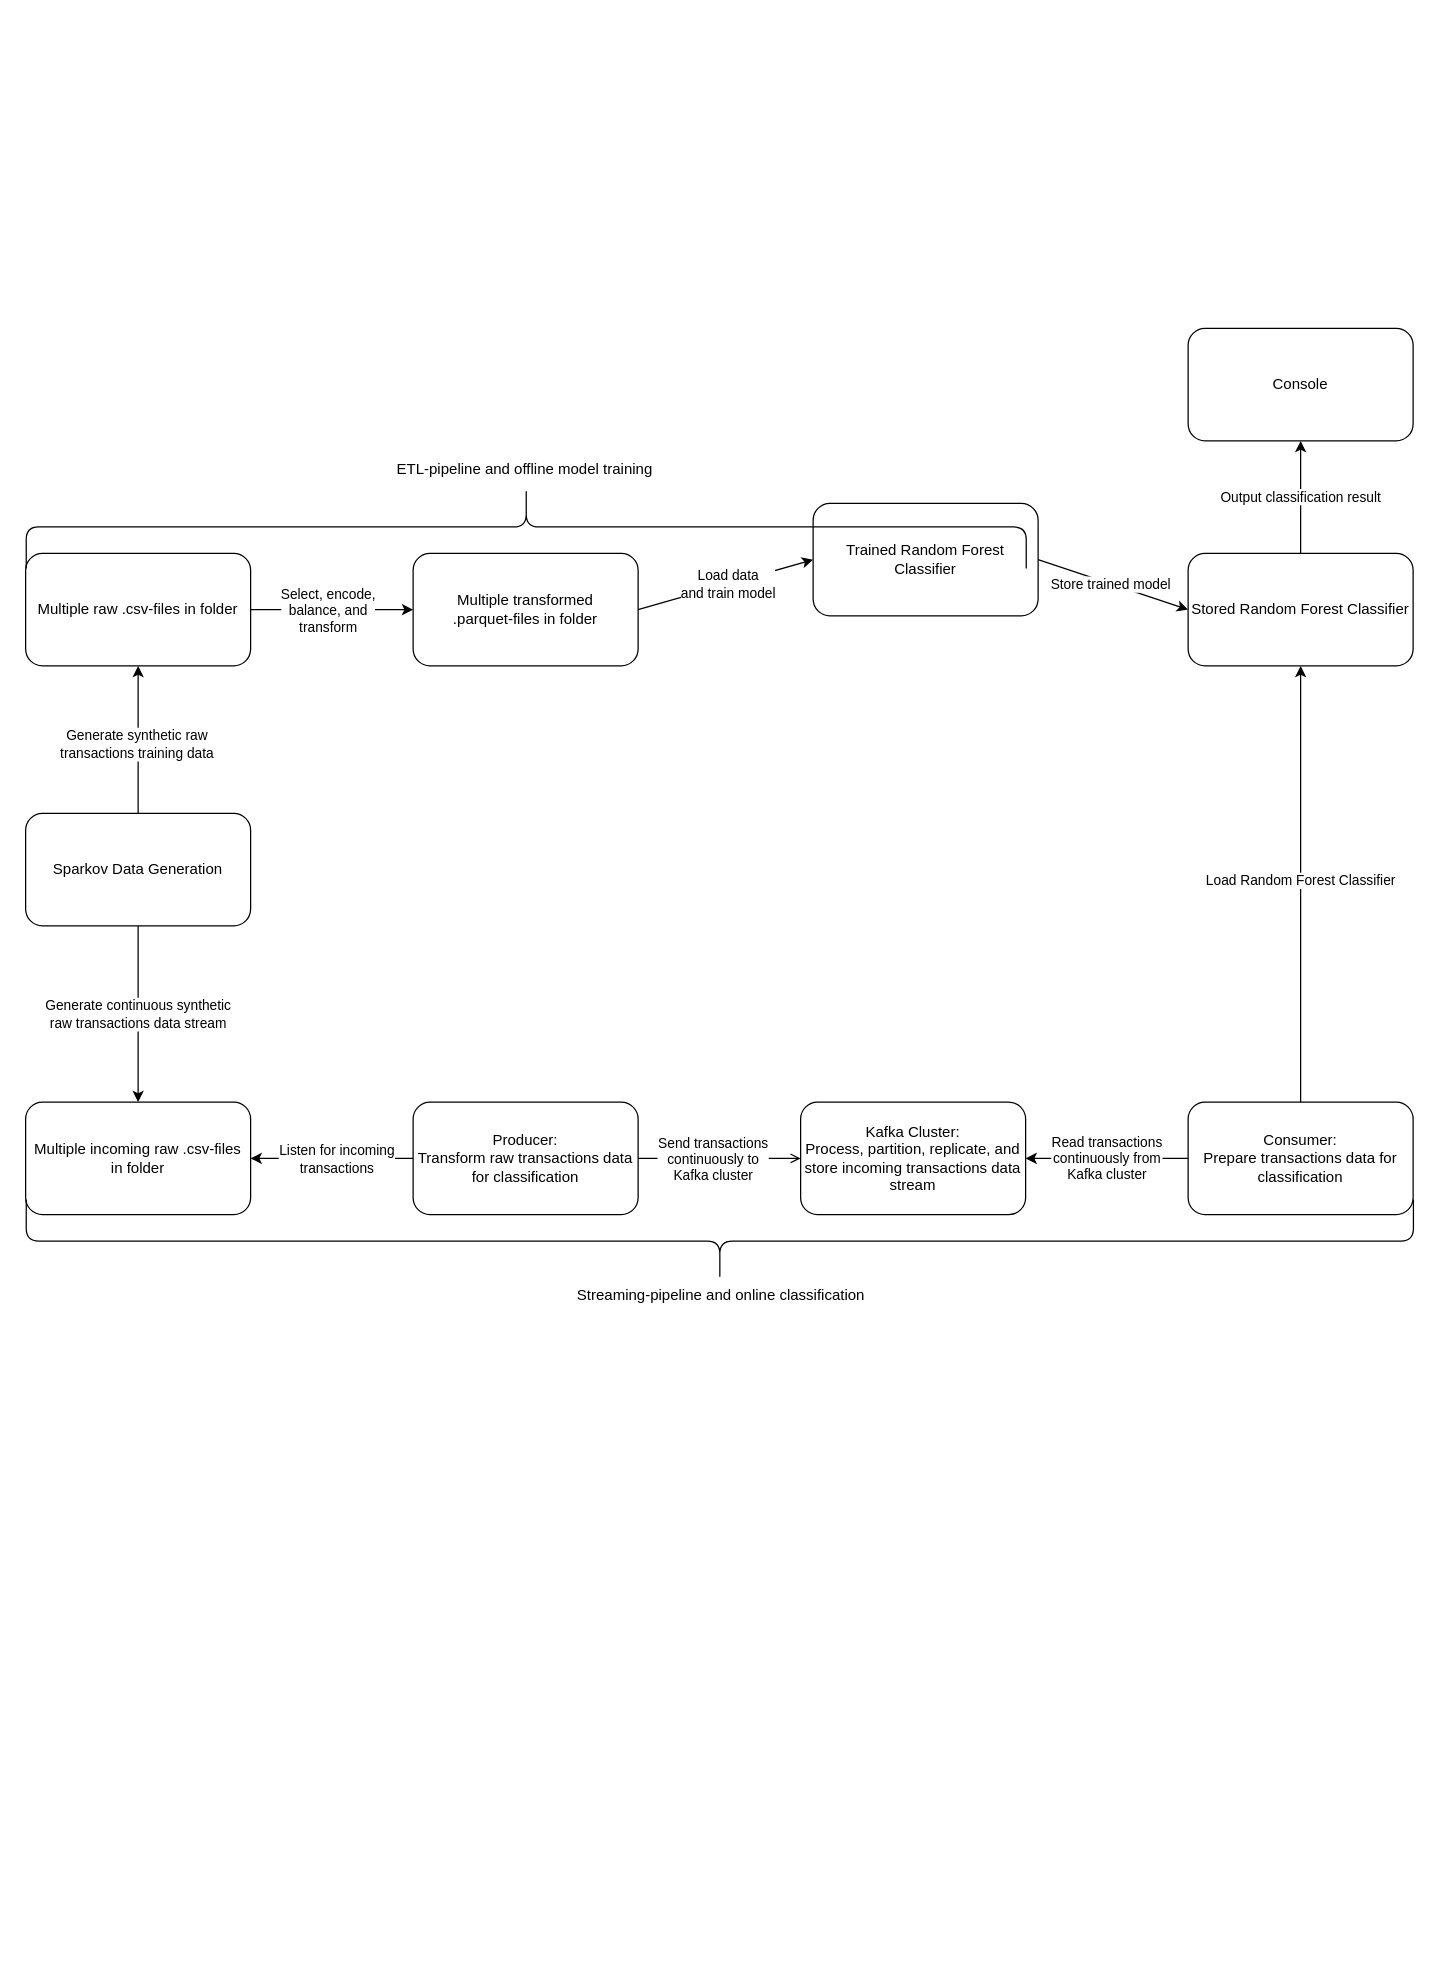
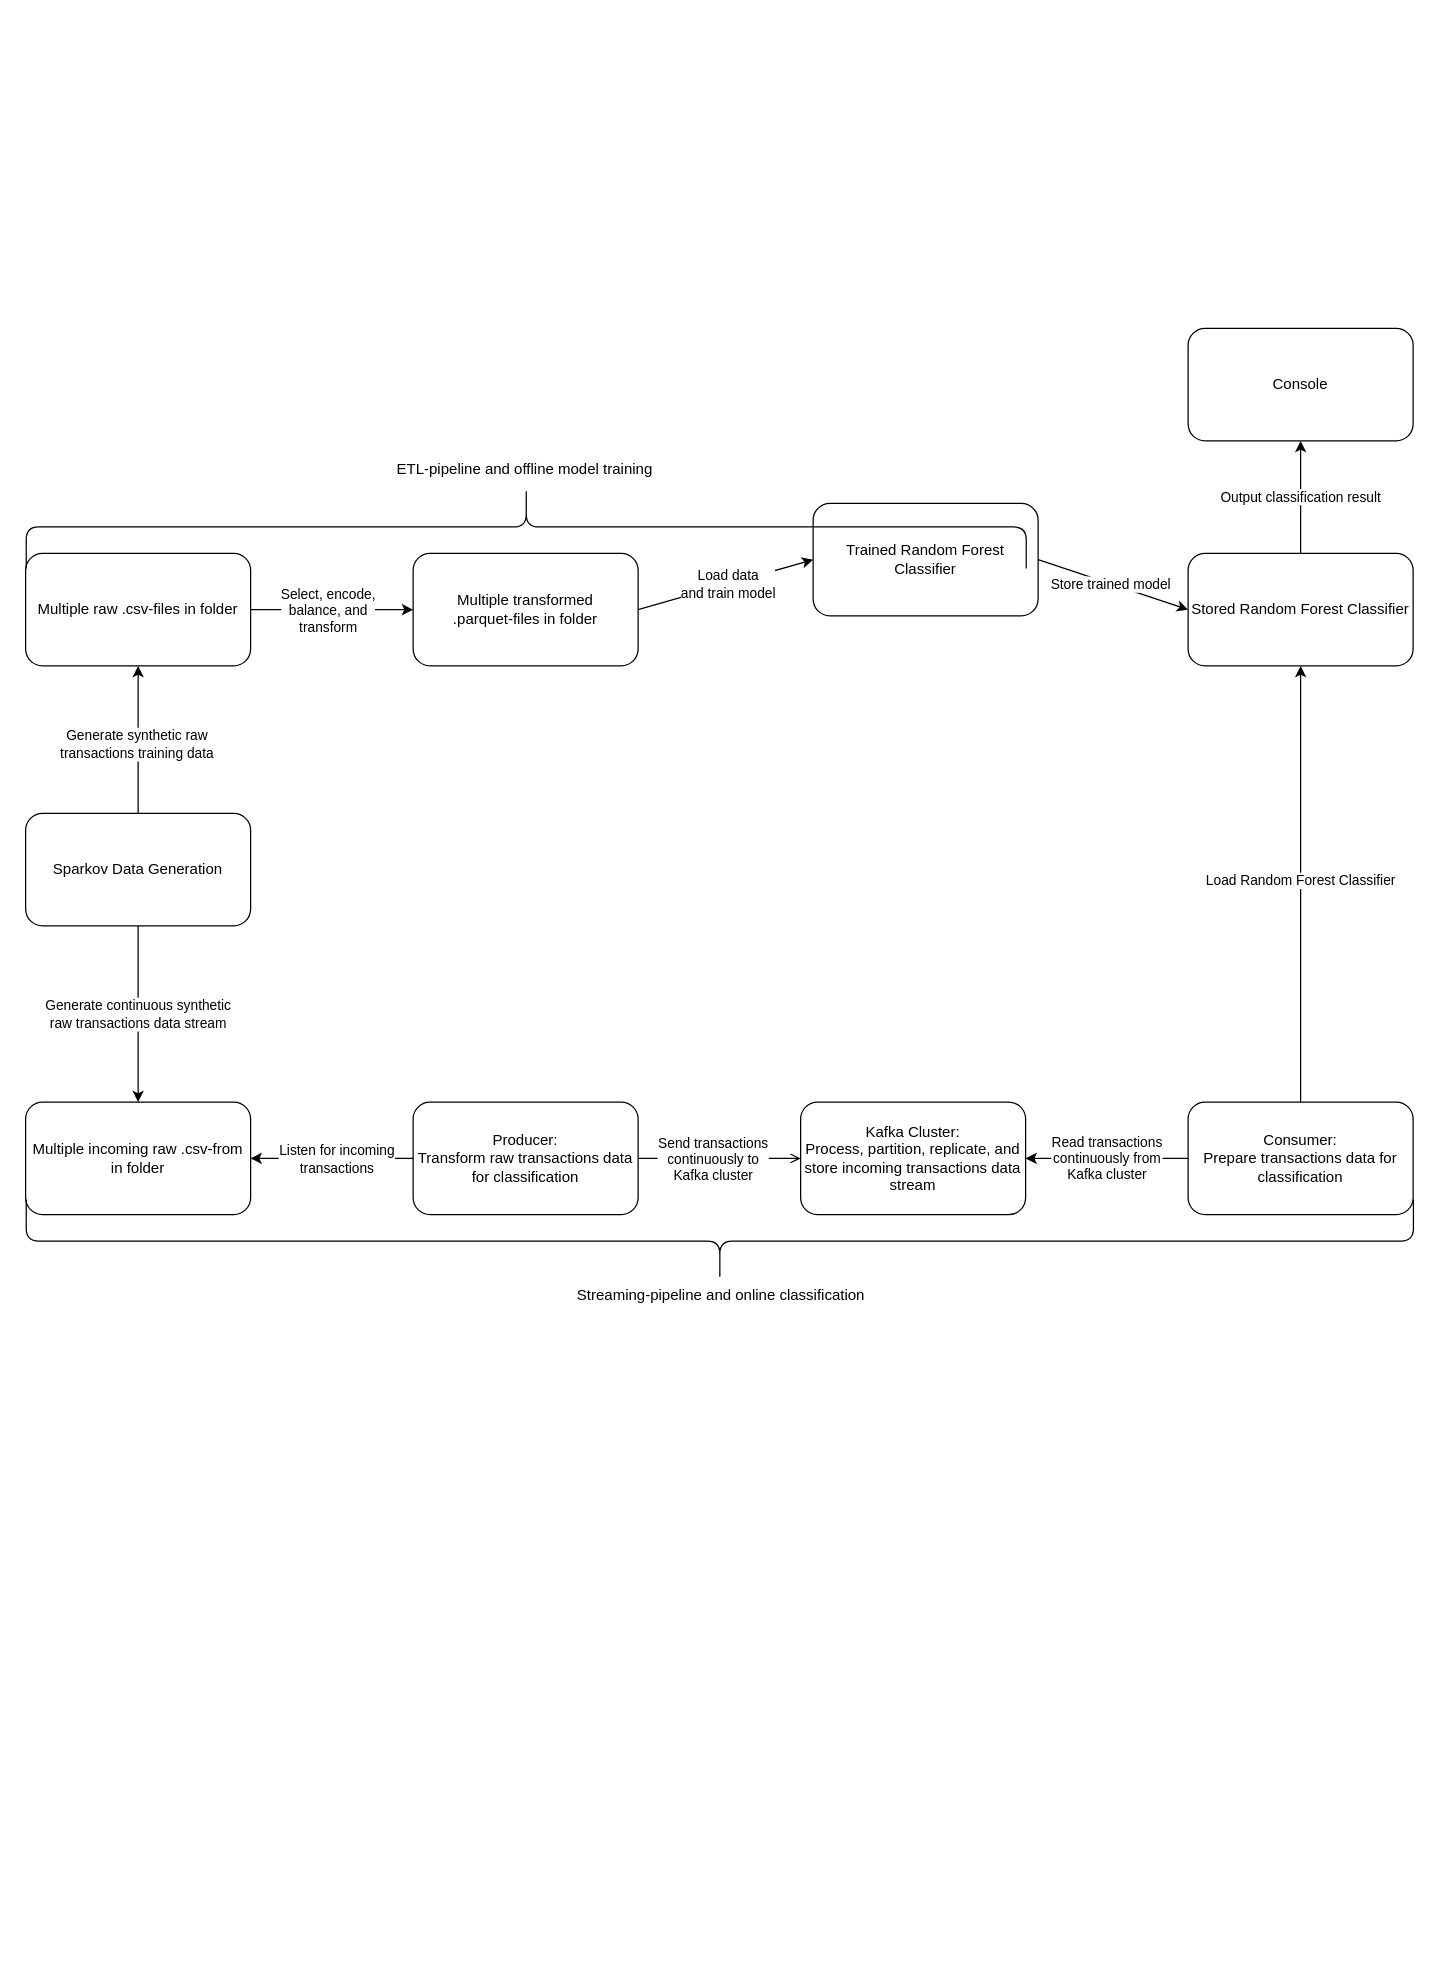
node "Multiple incoming raw .csv-files in folder": label "Multiple incoming raw .csv-files in folder" -> "Multiple incoming raw .csv-from in folder"
